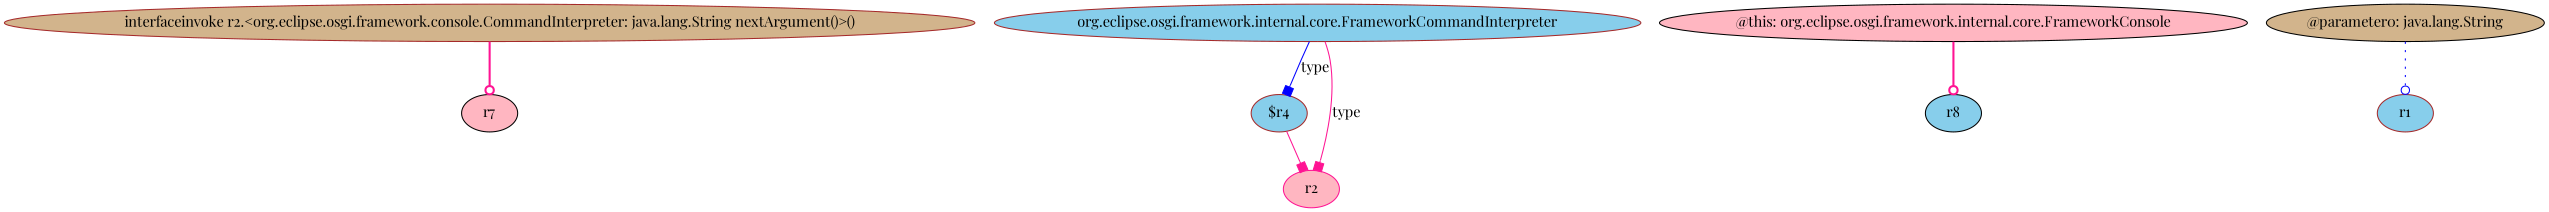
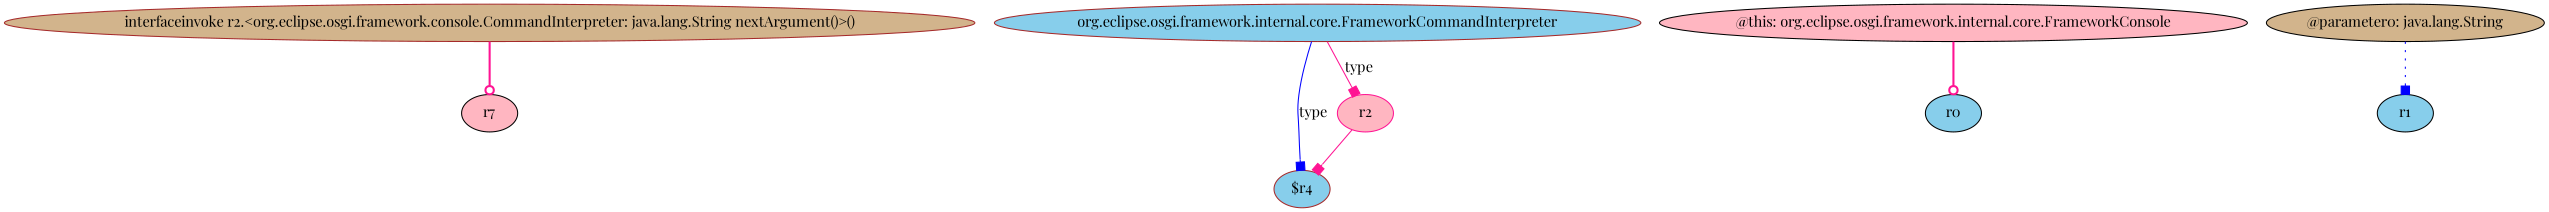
edge "@parameter0: java.lang.String" -> "r1": arrowhead odot -> box
node "r8": label "r8" -> "r0"
node "r1": color brown -> black
edge "$r4" -> "r2": reversed
